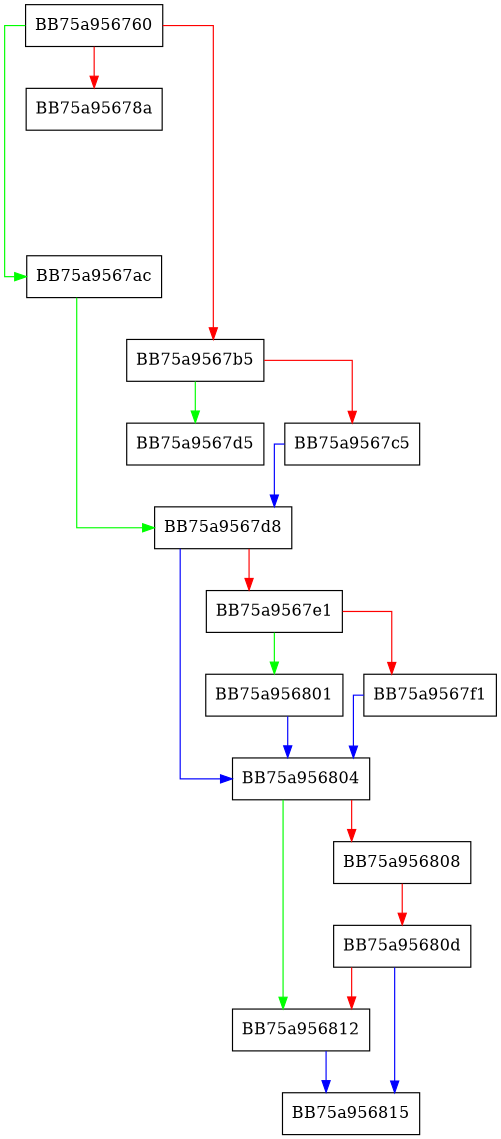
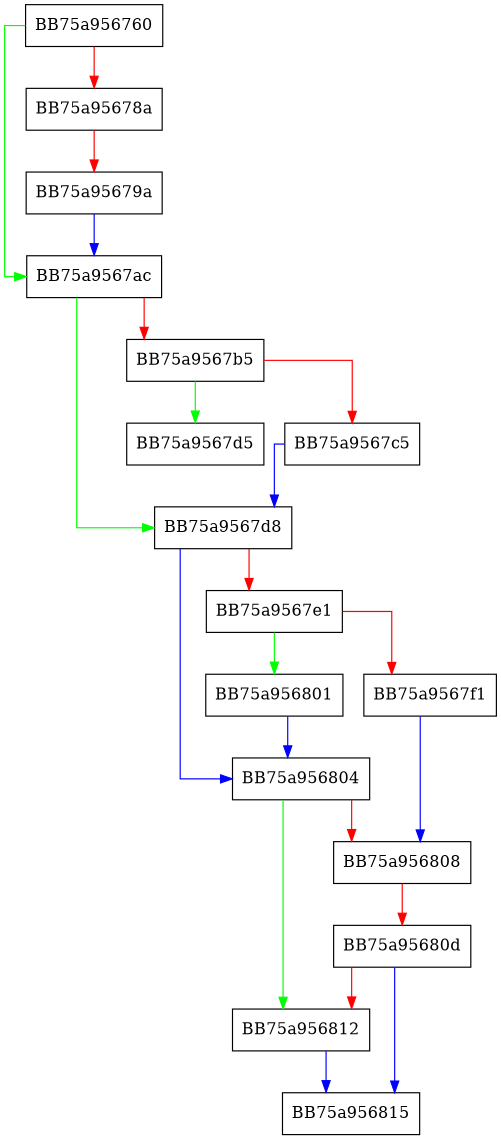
edge "BB75a956760" -> "BB75a9567b5": now "BB75a9567ac" -> "BB75a9567b5"
node "BB75a95679a": added
edge "BB75a9567f1" -> "BB75a956804": now "BB75a9567f1" -> "BB75a956808"
